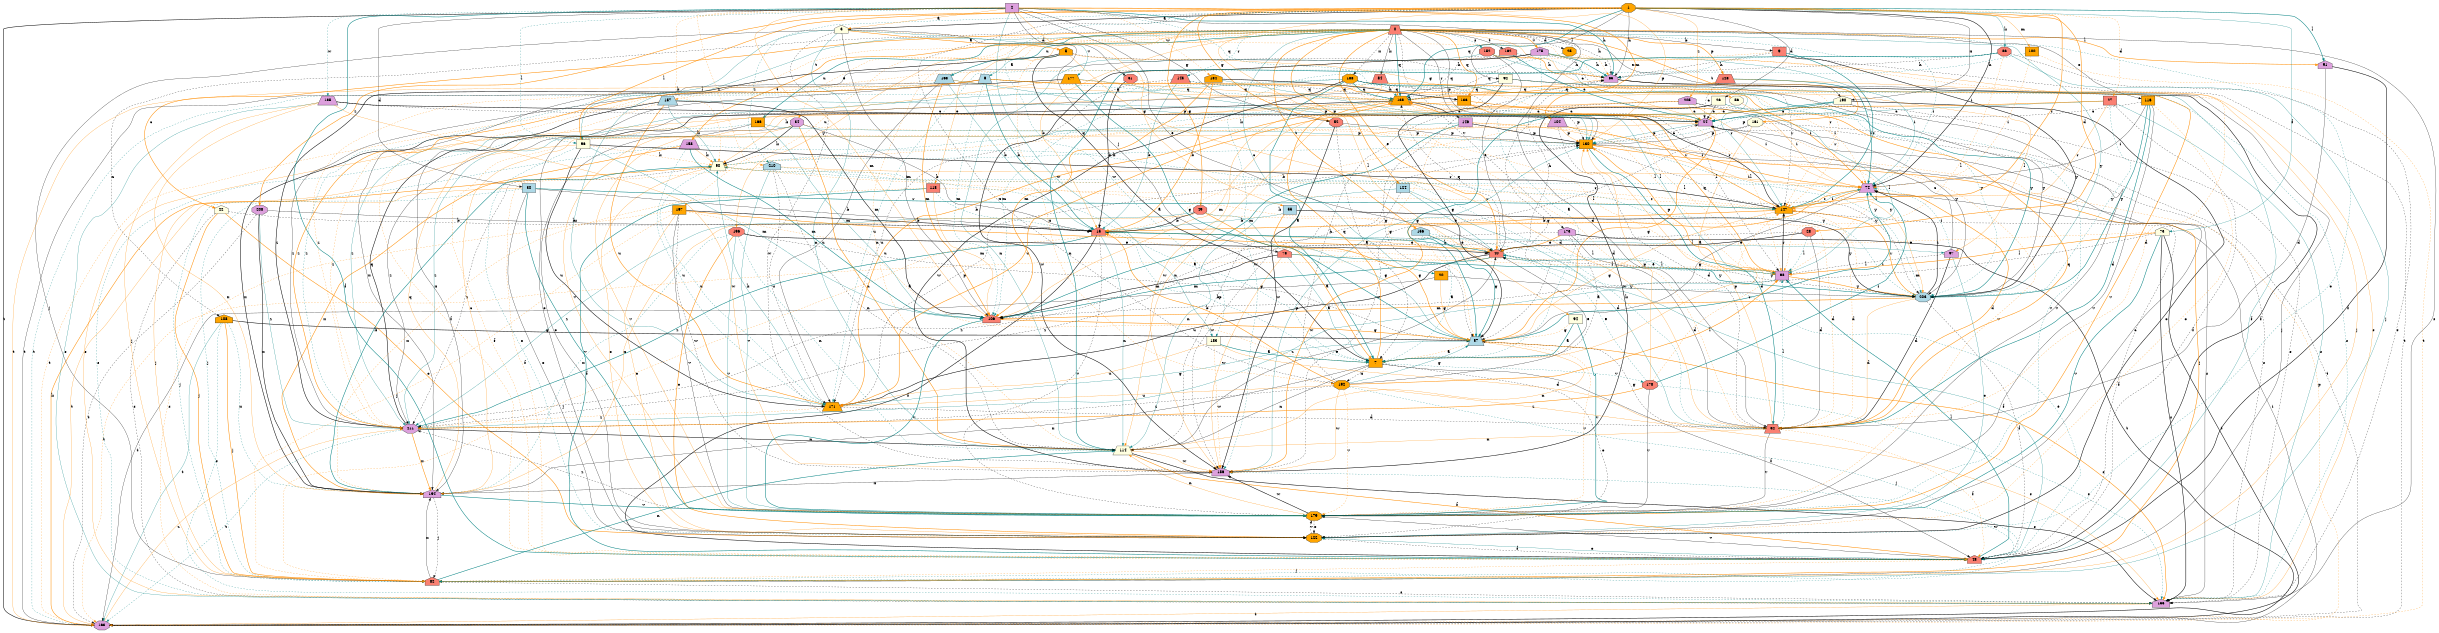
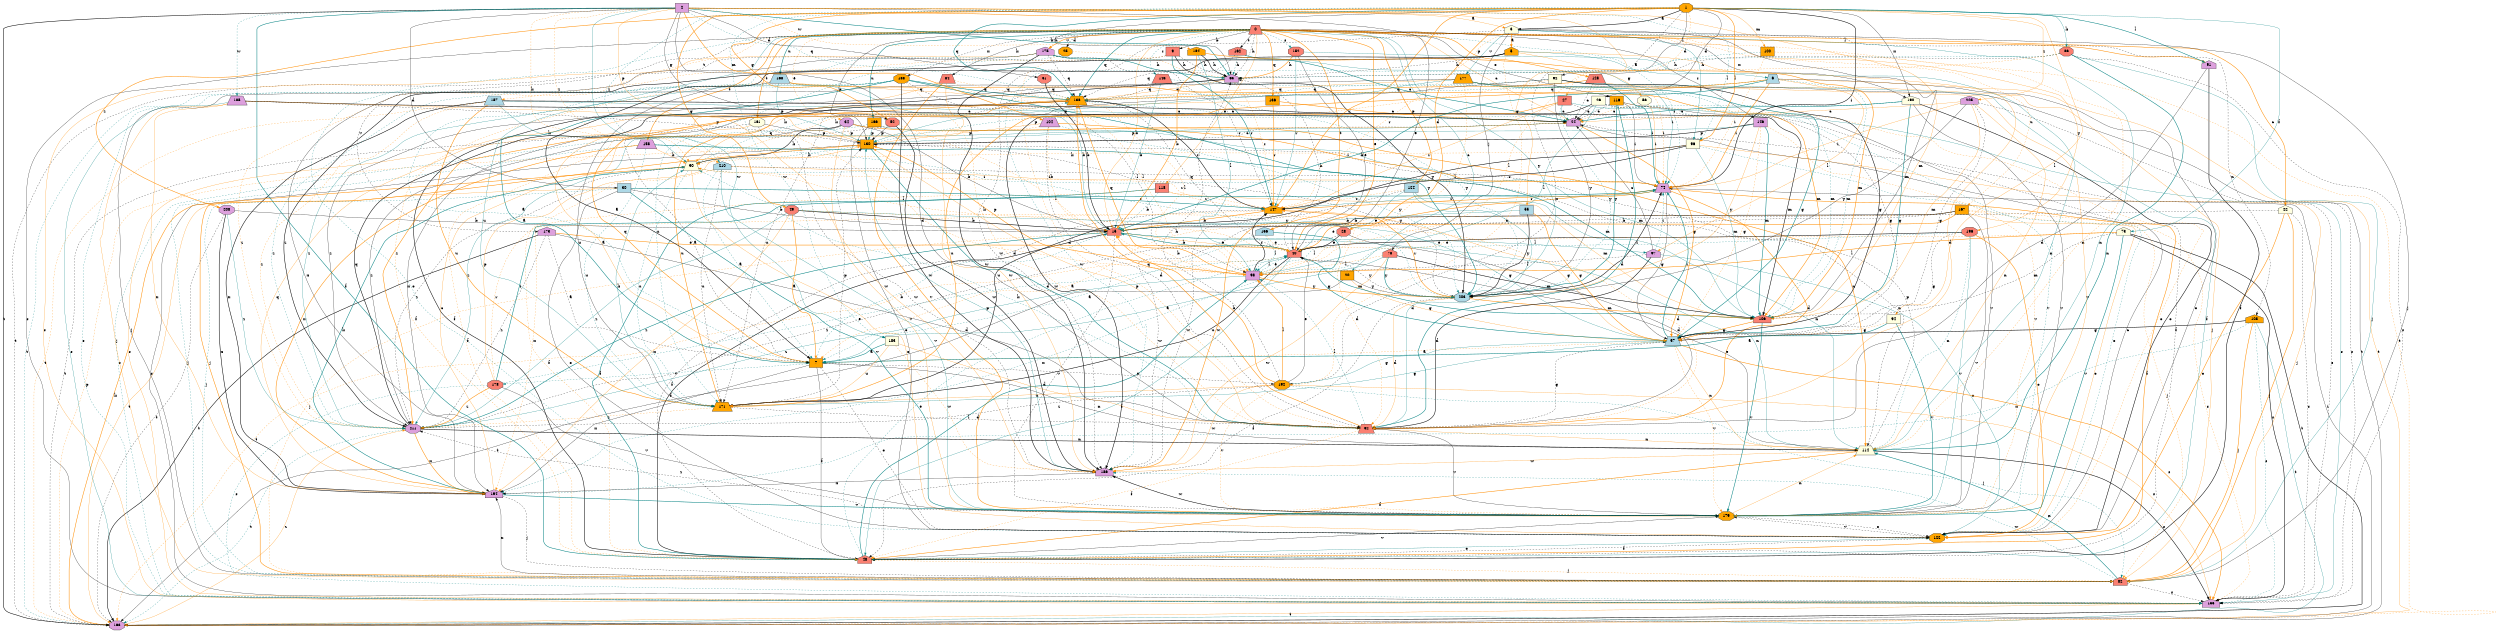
edge "184" -> "136": now "184" -> "65"
edge "74" -> "48": added, label "f"
